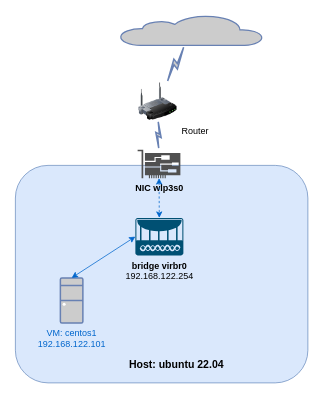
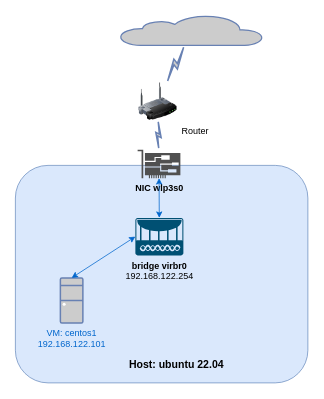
edge "NIC wlp3s0" -- "bridge virbr0 192.168.122.254": style dashed -> solid
